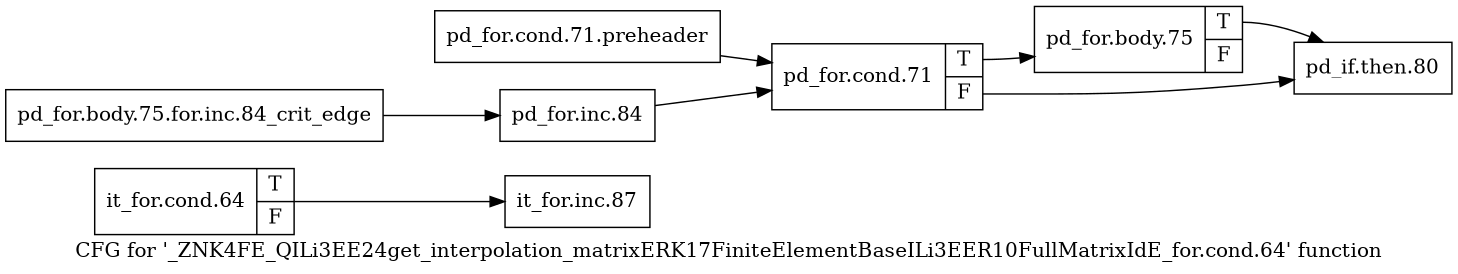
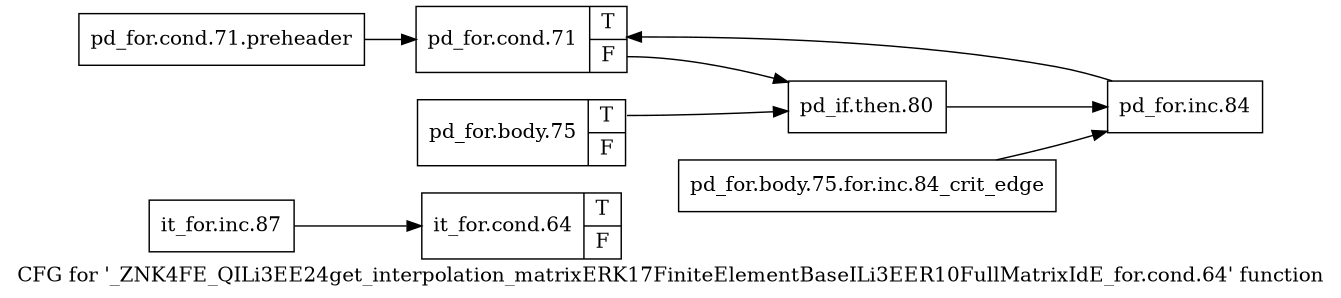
edge "pd_for.cond.71" -> "pd_for.body.75": removed
edge "pd_if.then.80" -> "pd_for.inc.84": added
edge "it_for.cond.64" -> "it_for.inc.87": reversed
